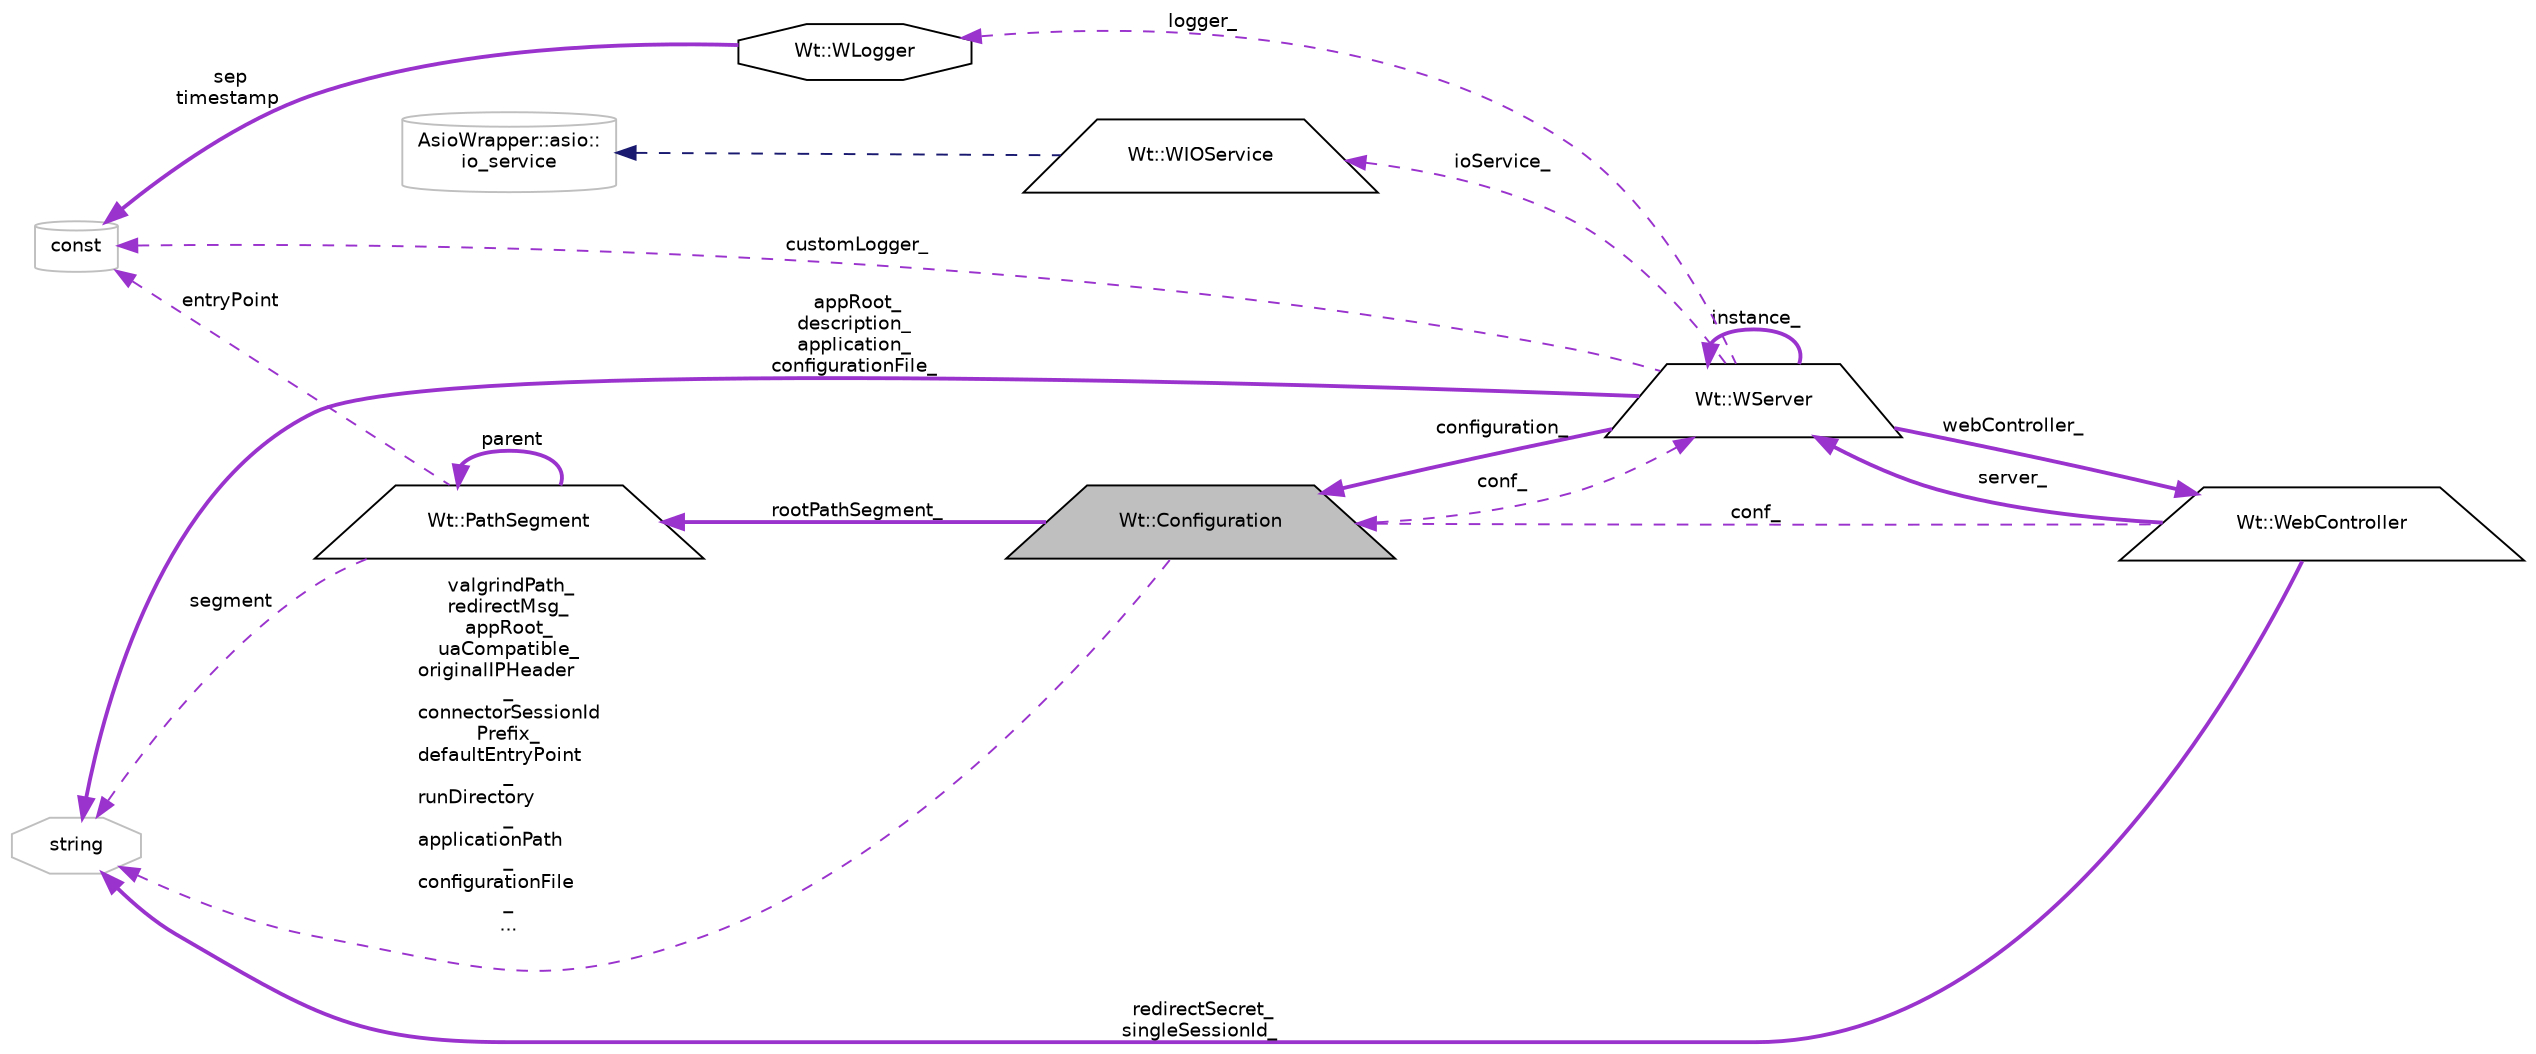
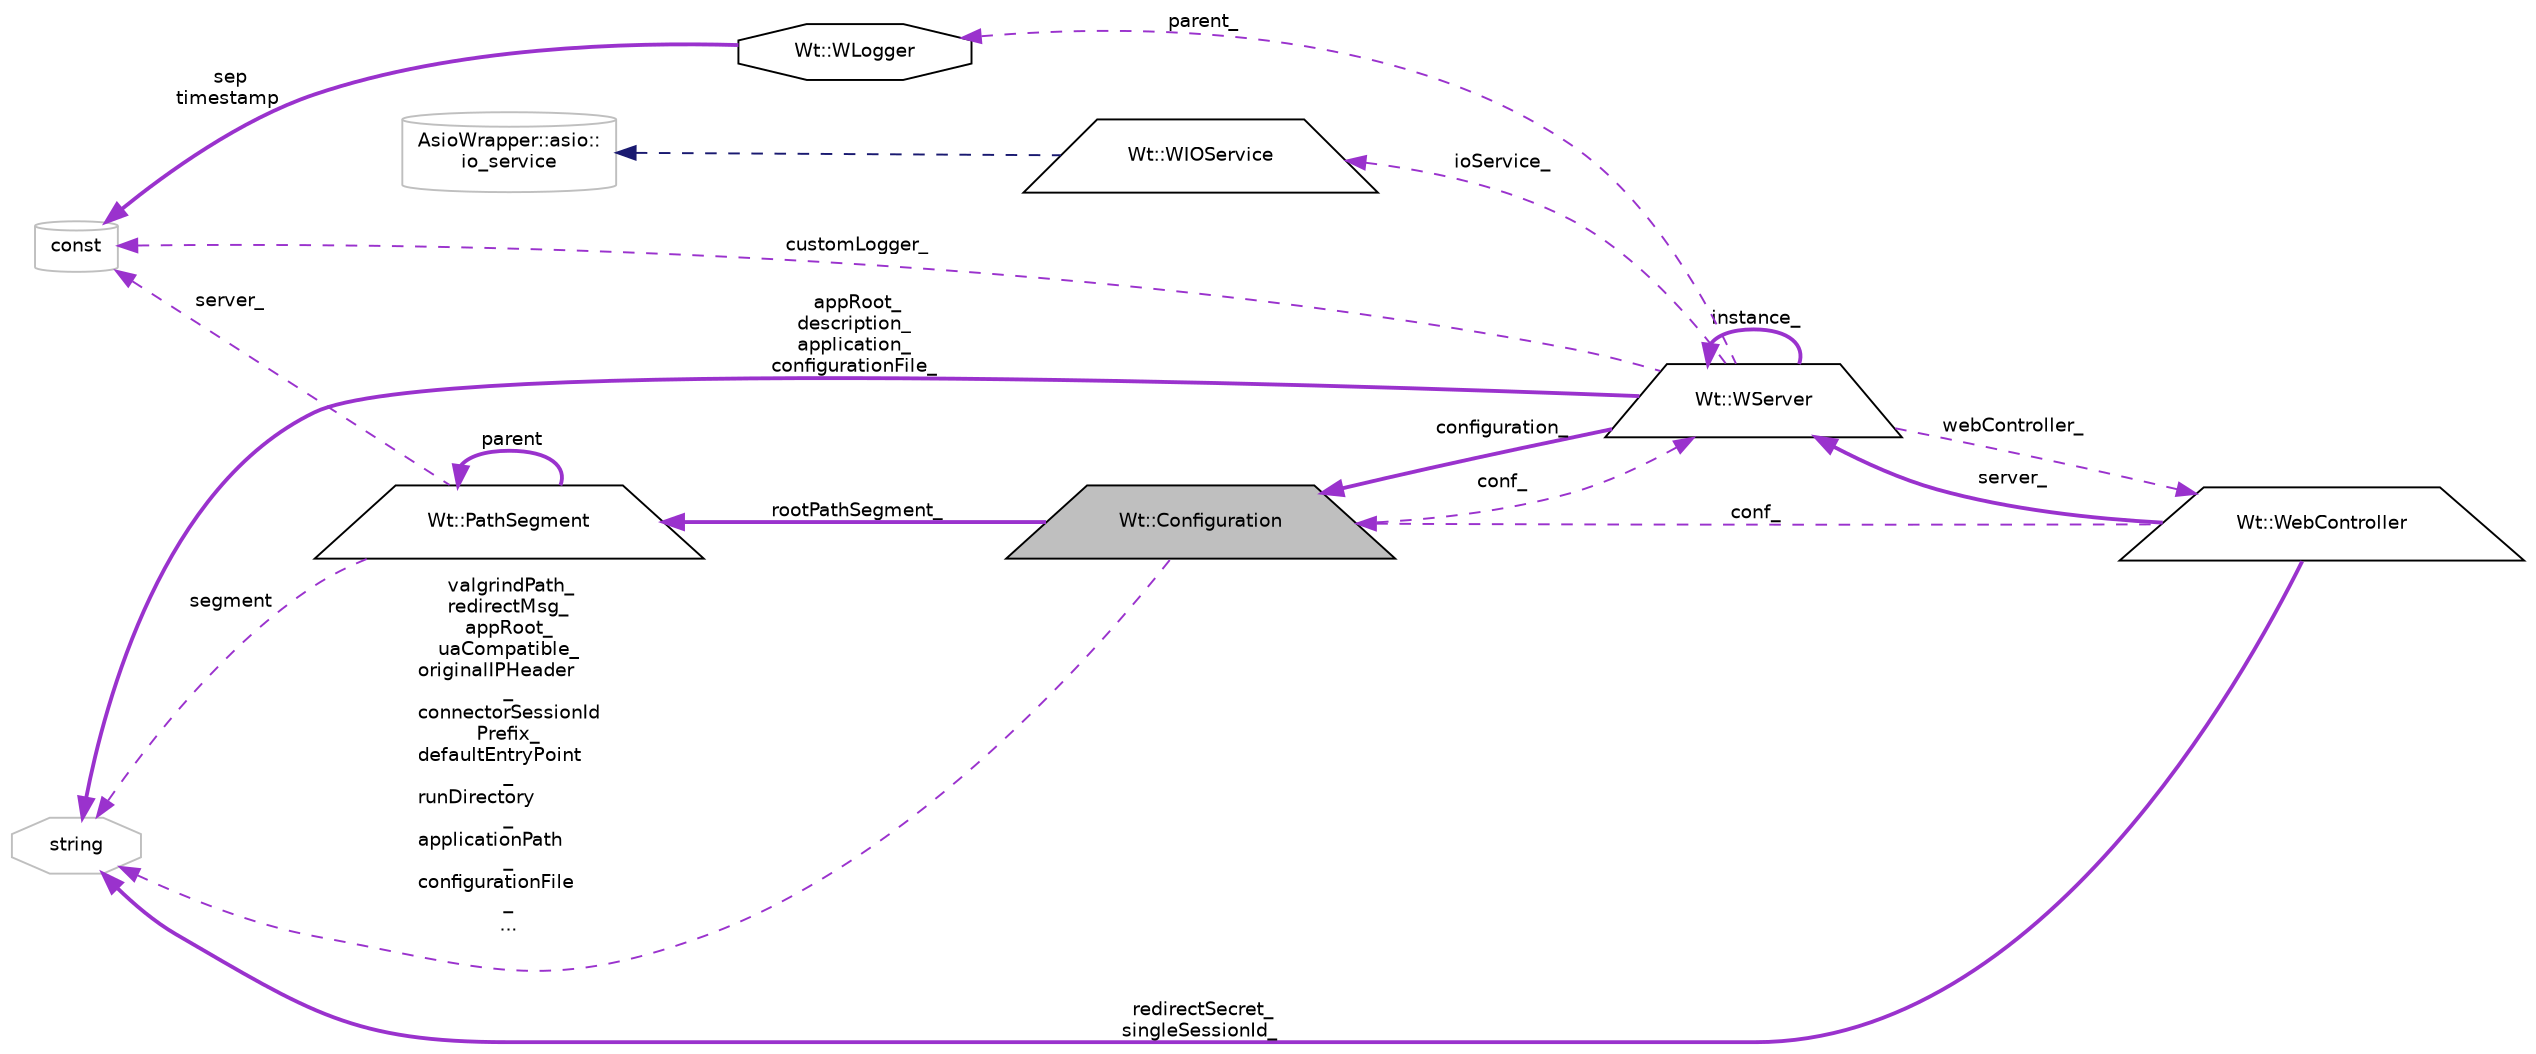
edge "Wt::WServer" -> "Wt::WLogger": label " logger_" -> " parent_"
edge "Wt::PathSegment" -> "const": label " entryPoint" -> " server_"
edge "Wt::WServer" -> "Wt::WebController": style bold -> dashed
